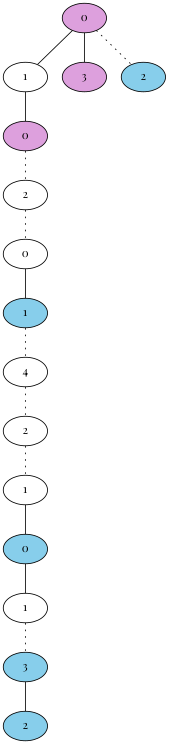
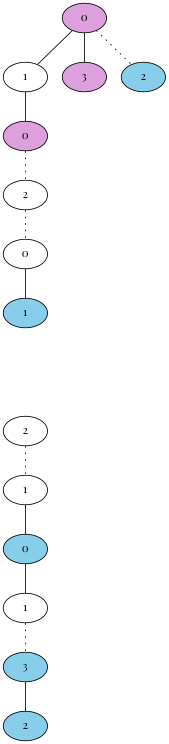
node "4": removed
